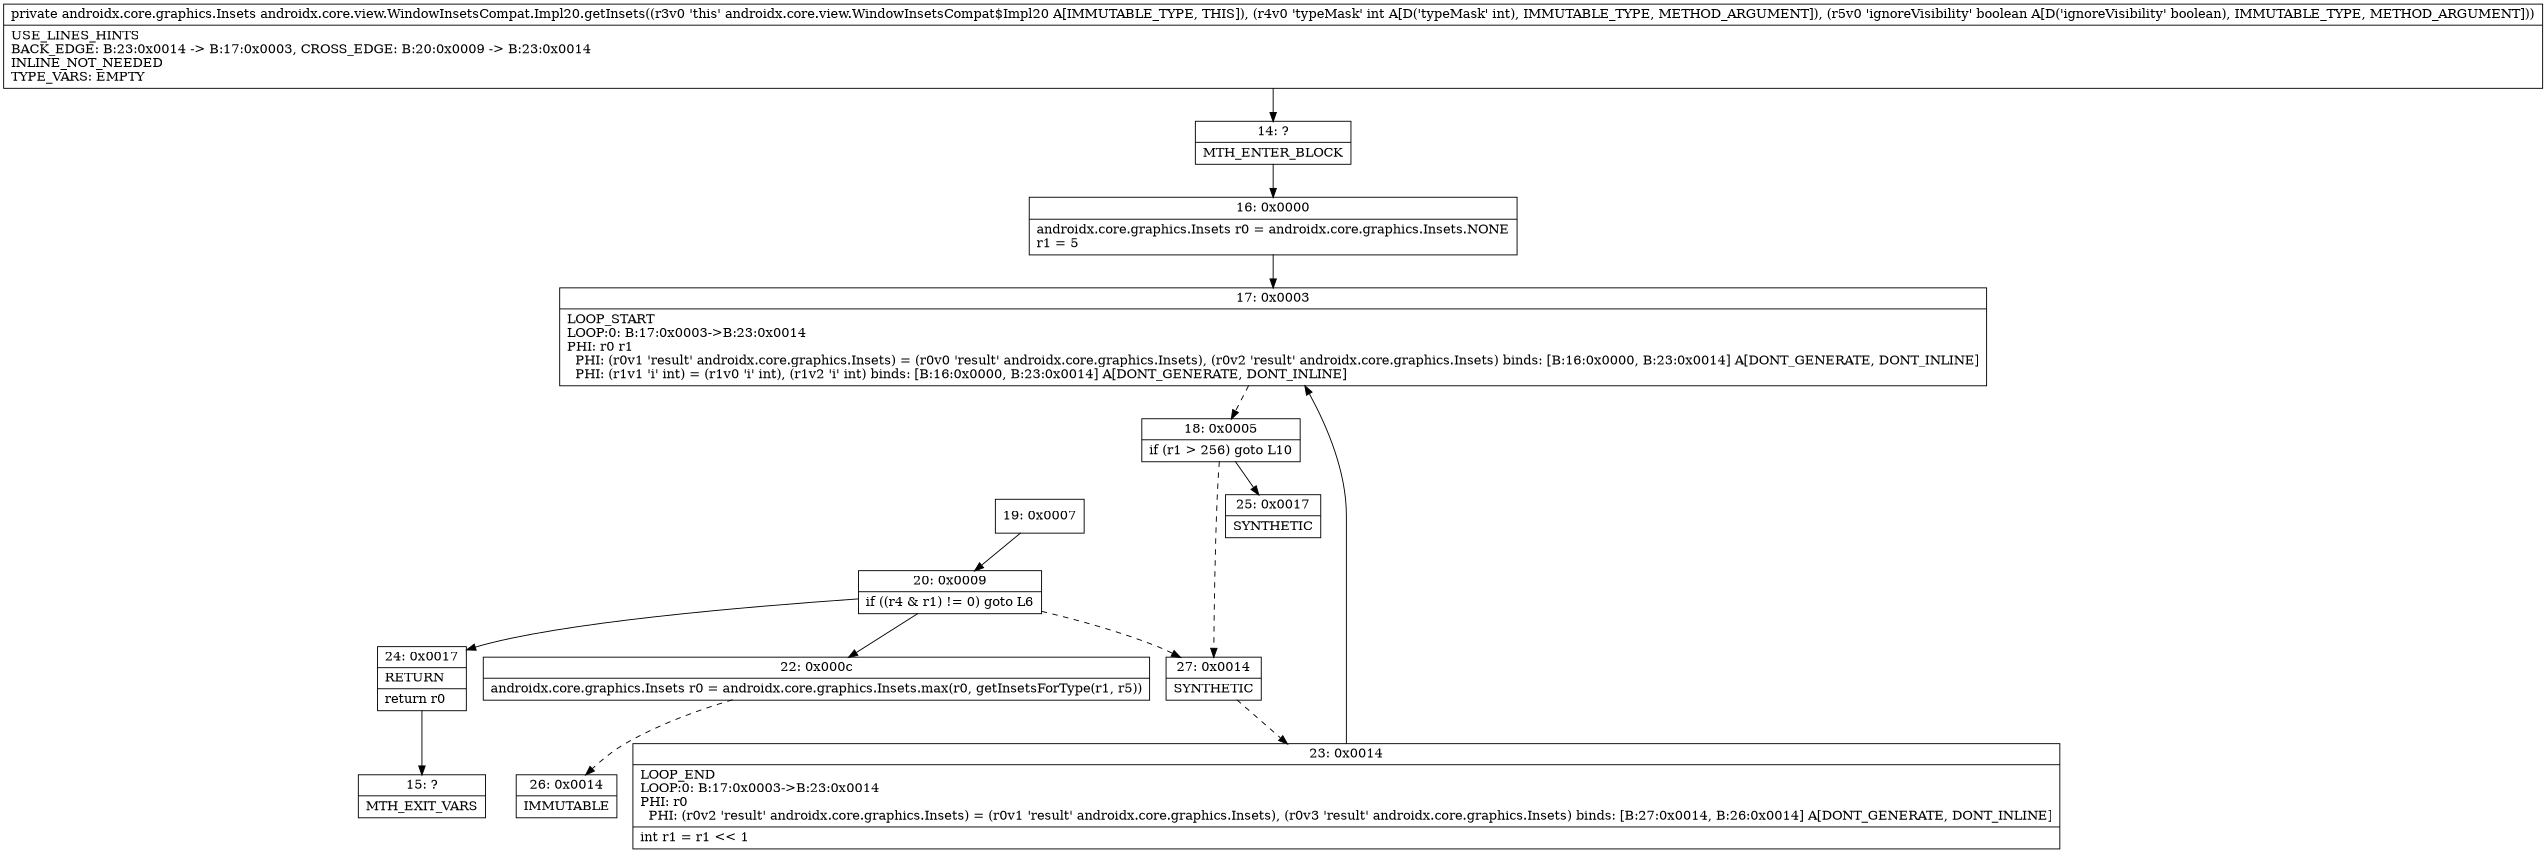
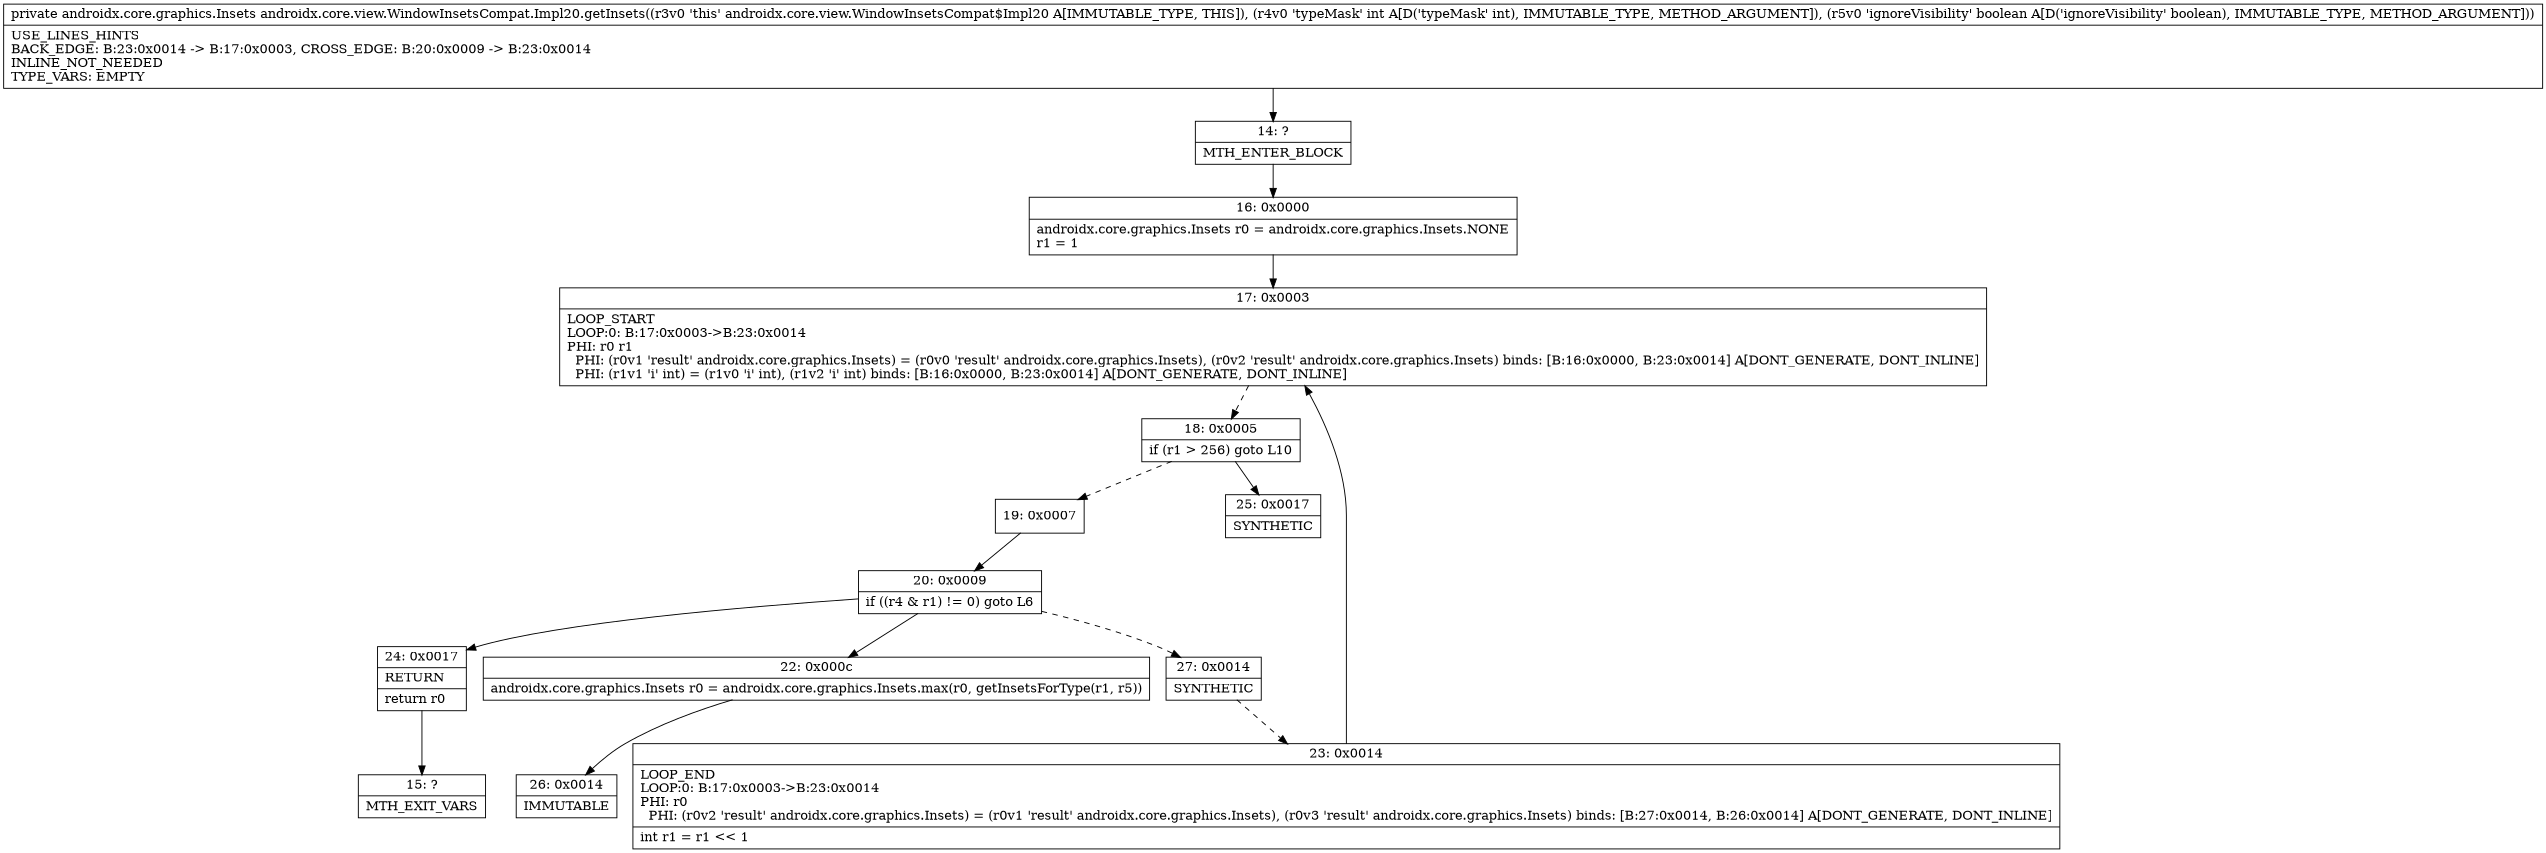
node "16: 0x0000": text "r1 = 5" -> "r1 = 1"
edge "18: 0x0005" -> "27: 0x0014": now "18: 0x0005" -> "19: 0x0007"
edge "22: 0x000c" -> "26: 0x0014": style dashed -> solid
